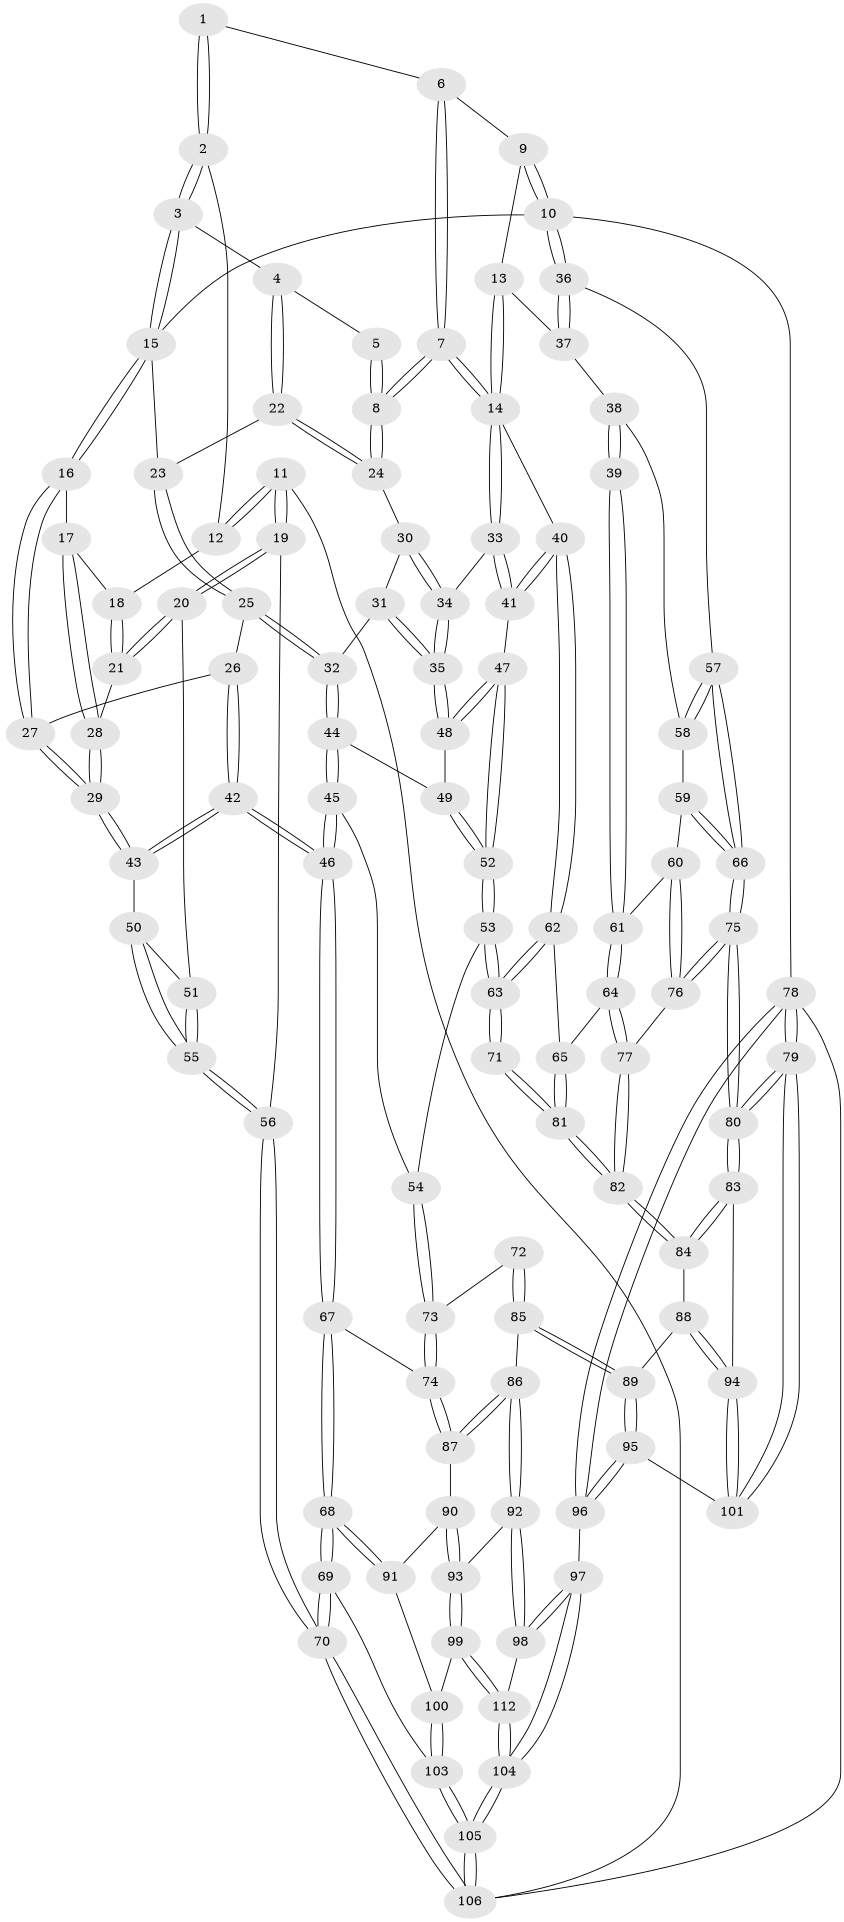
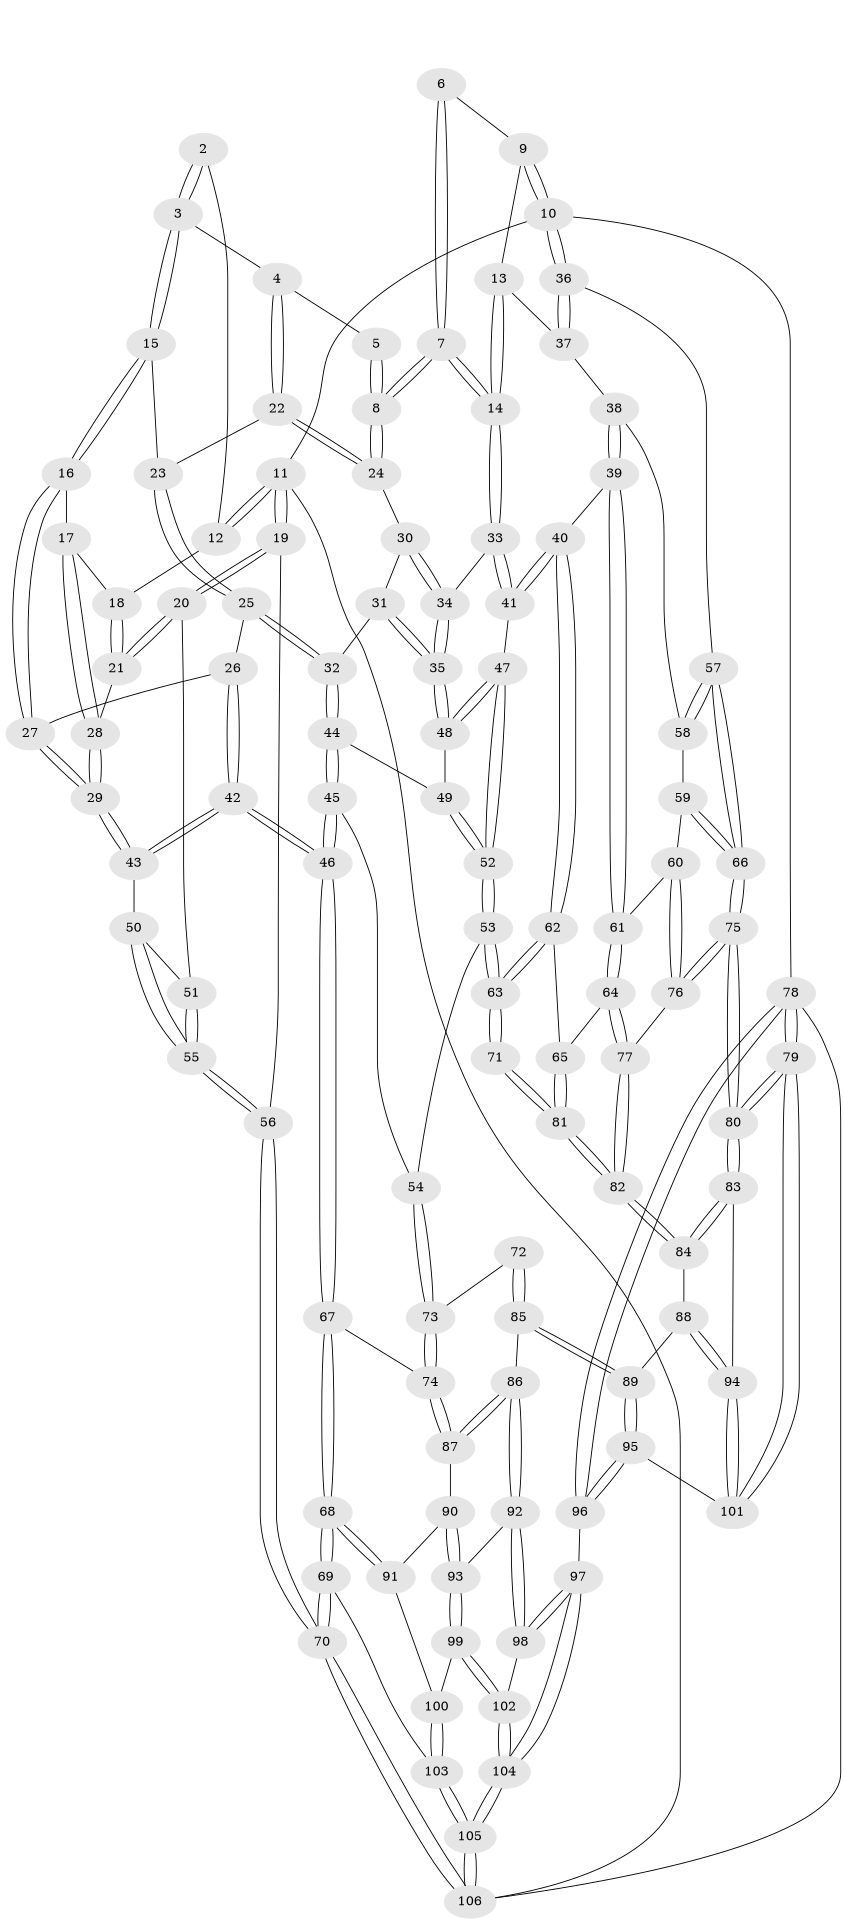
node "1": removed
edge "10" -- "15": now "10" -- "11"
edge "14" -- "40": now "39" -- "40"
node "112": label "112" -> "102"
